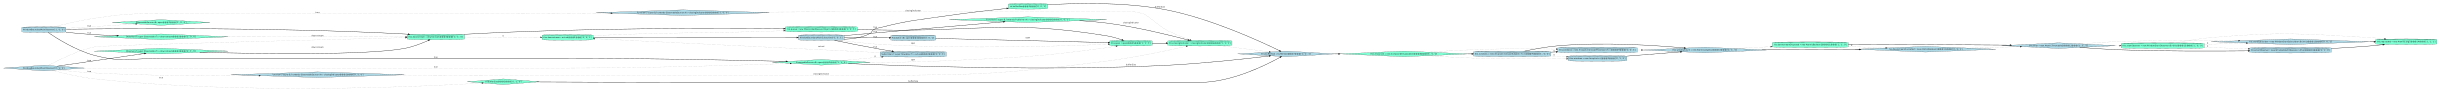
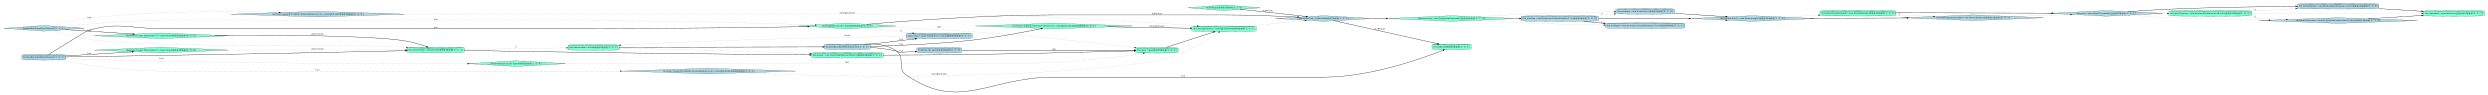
edge "int bufferSize@@@2@@@['0', '0', '1']" -> "this.bufferSize = bufferSize@@@7@@@['1', '1', '1']": reversed
edge "WindowBoundaryMainSubscriber['0', '0', '1']" -> "this.open = open@@@5@@@['1', '1', '1']": now "ObservableSource<B> open@@@2@@@['1', '0', '0']" -> "this.open = open@@@5@@@['1', '1', '1']"
edge "WindowBoundaryMainObserver['0', '1', '0']" -> "int bufferSize@@@2@@@['0', '1', '0']": removed, label "true"
